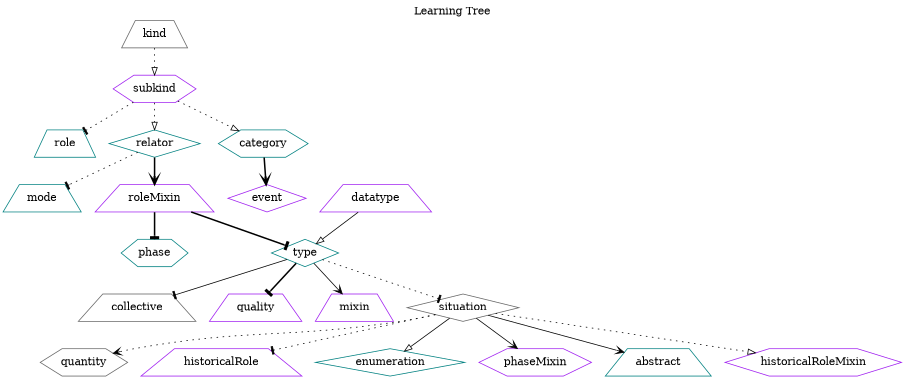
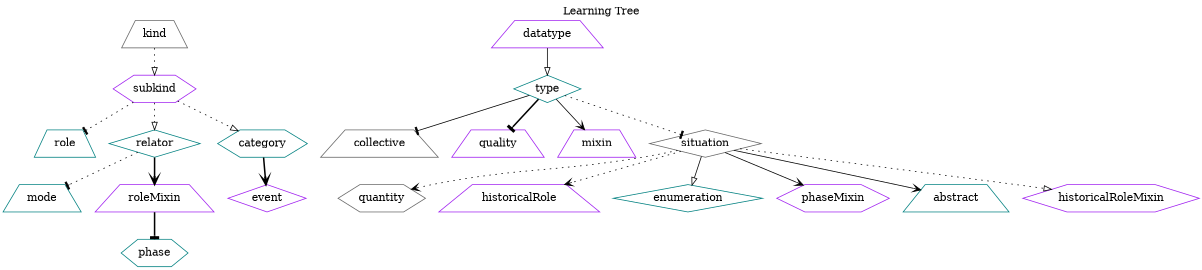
edge "roleMixin" -> "type": removed
edge "situation" -> "historicalRole": arrowhead tee -> vee
